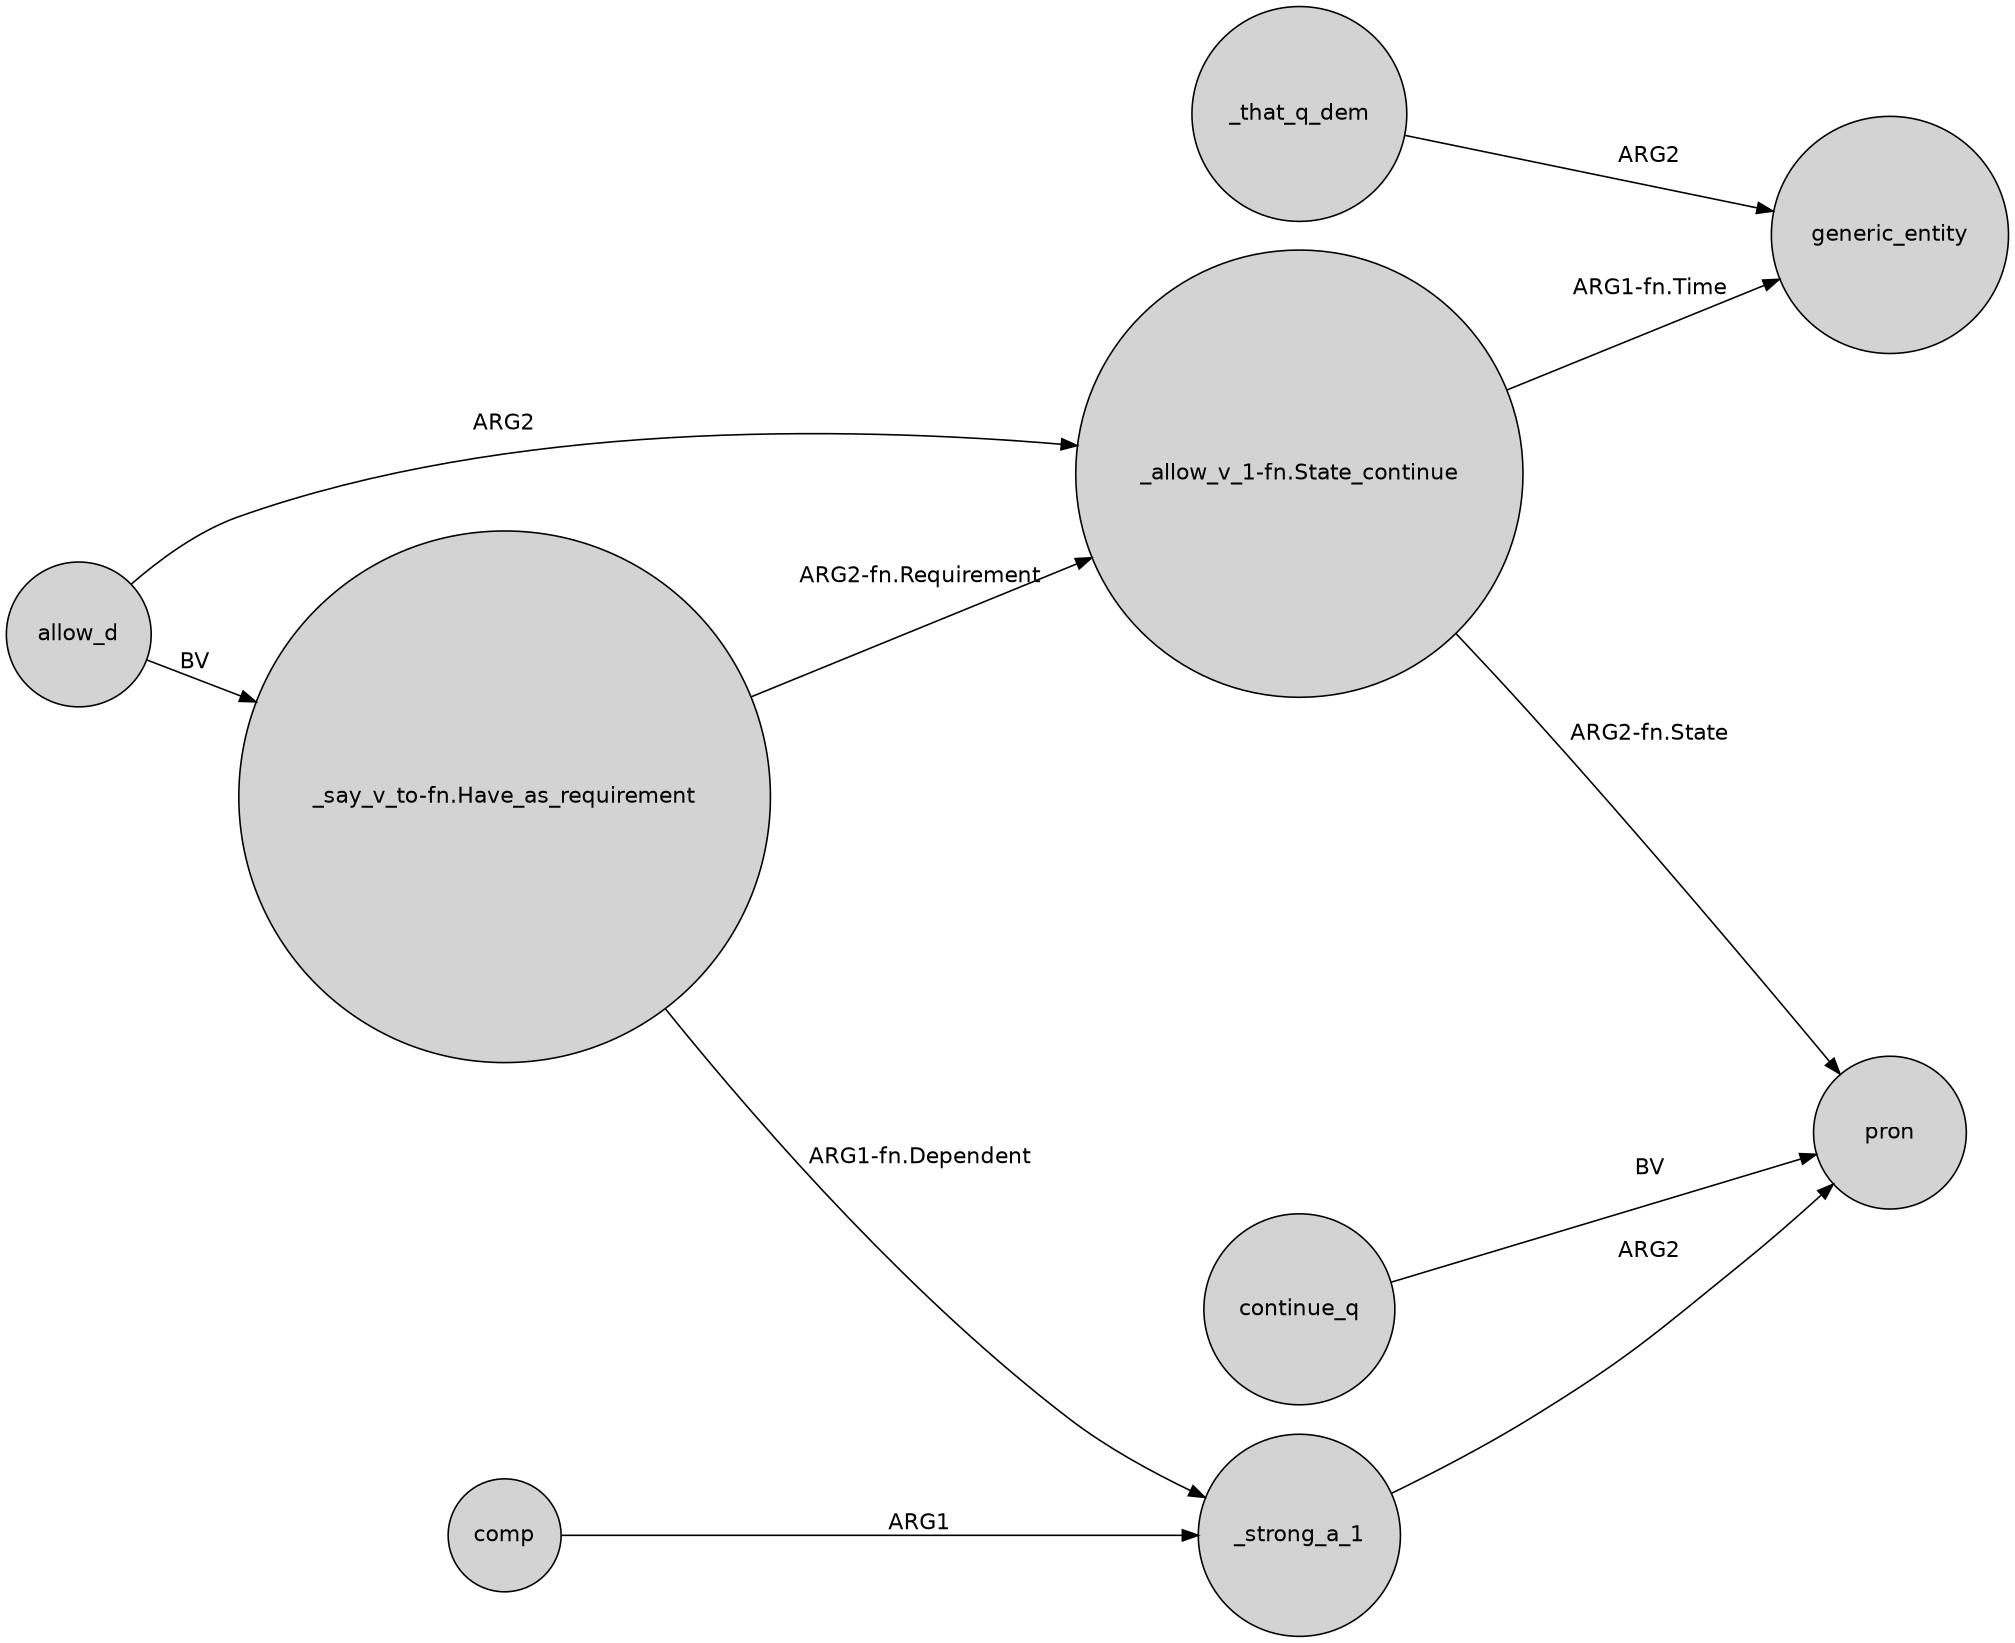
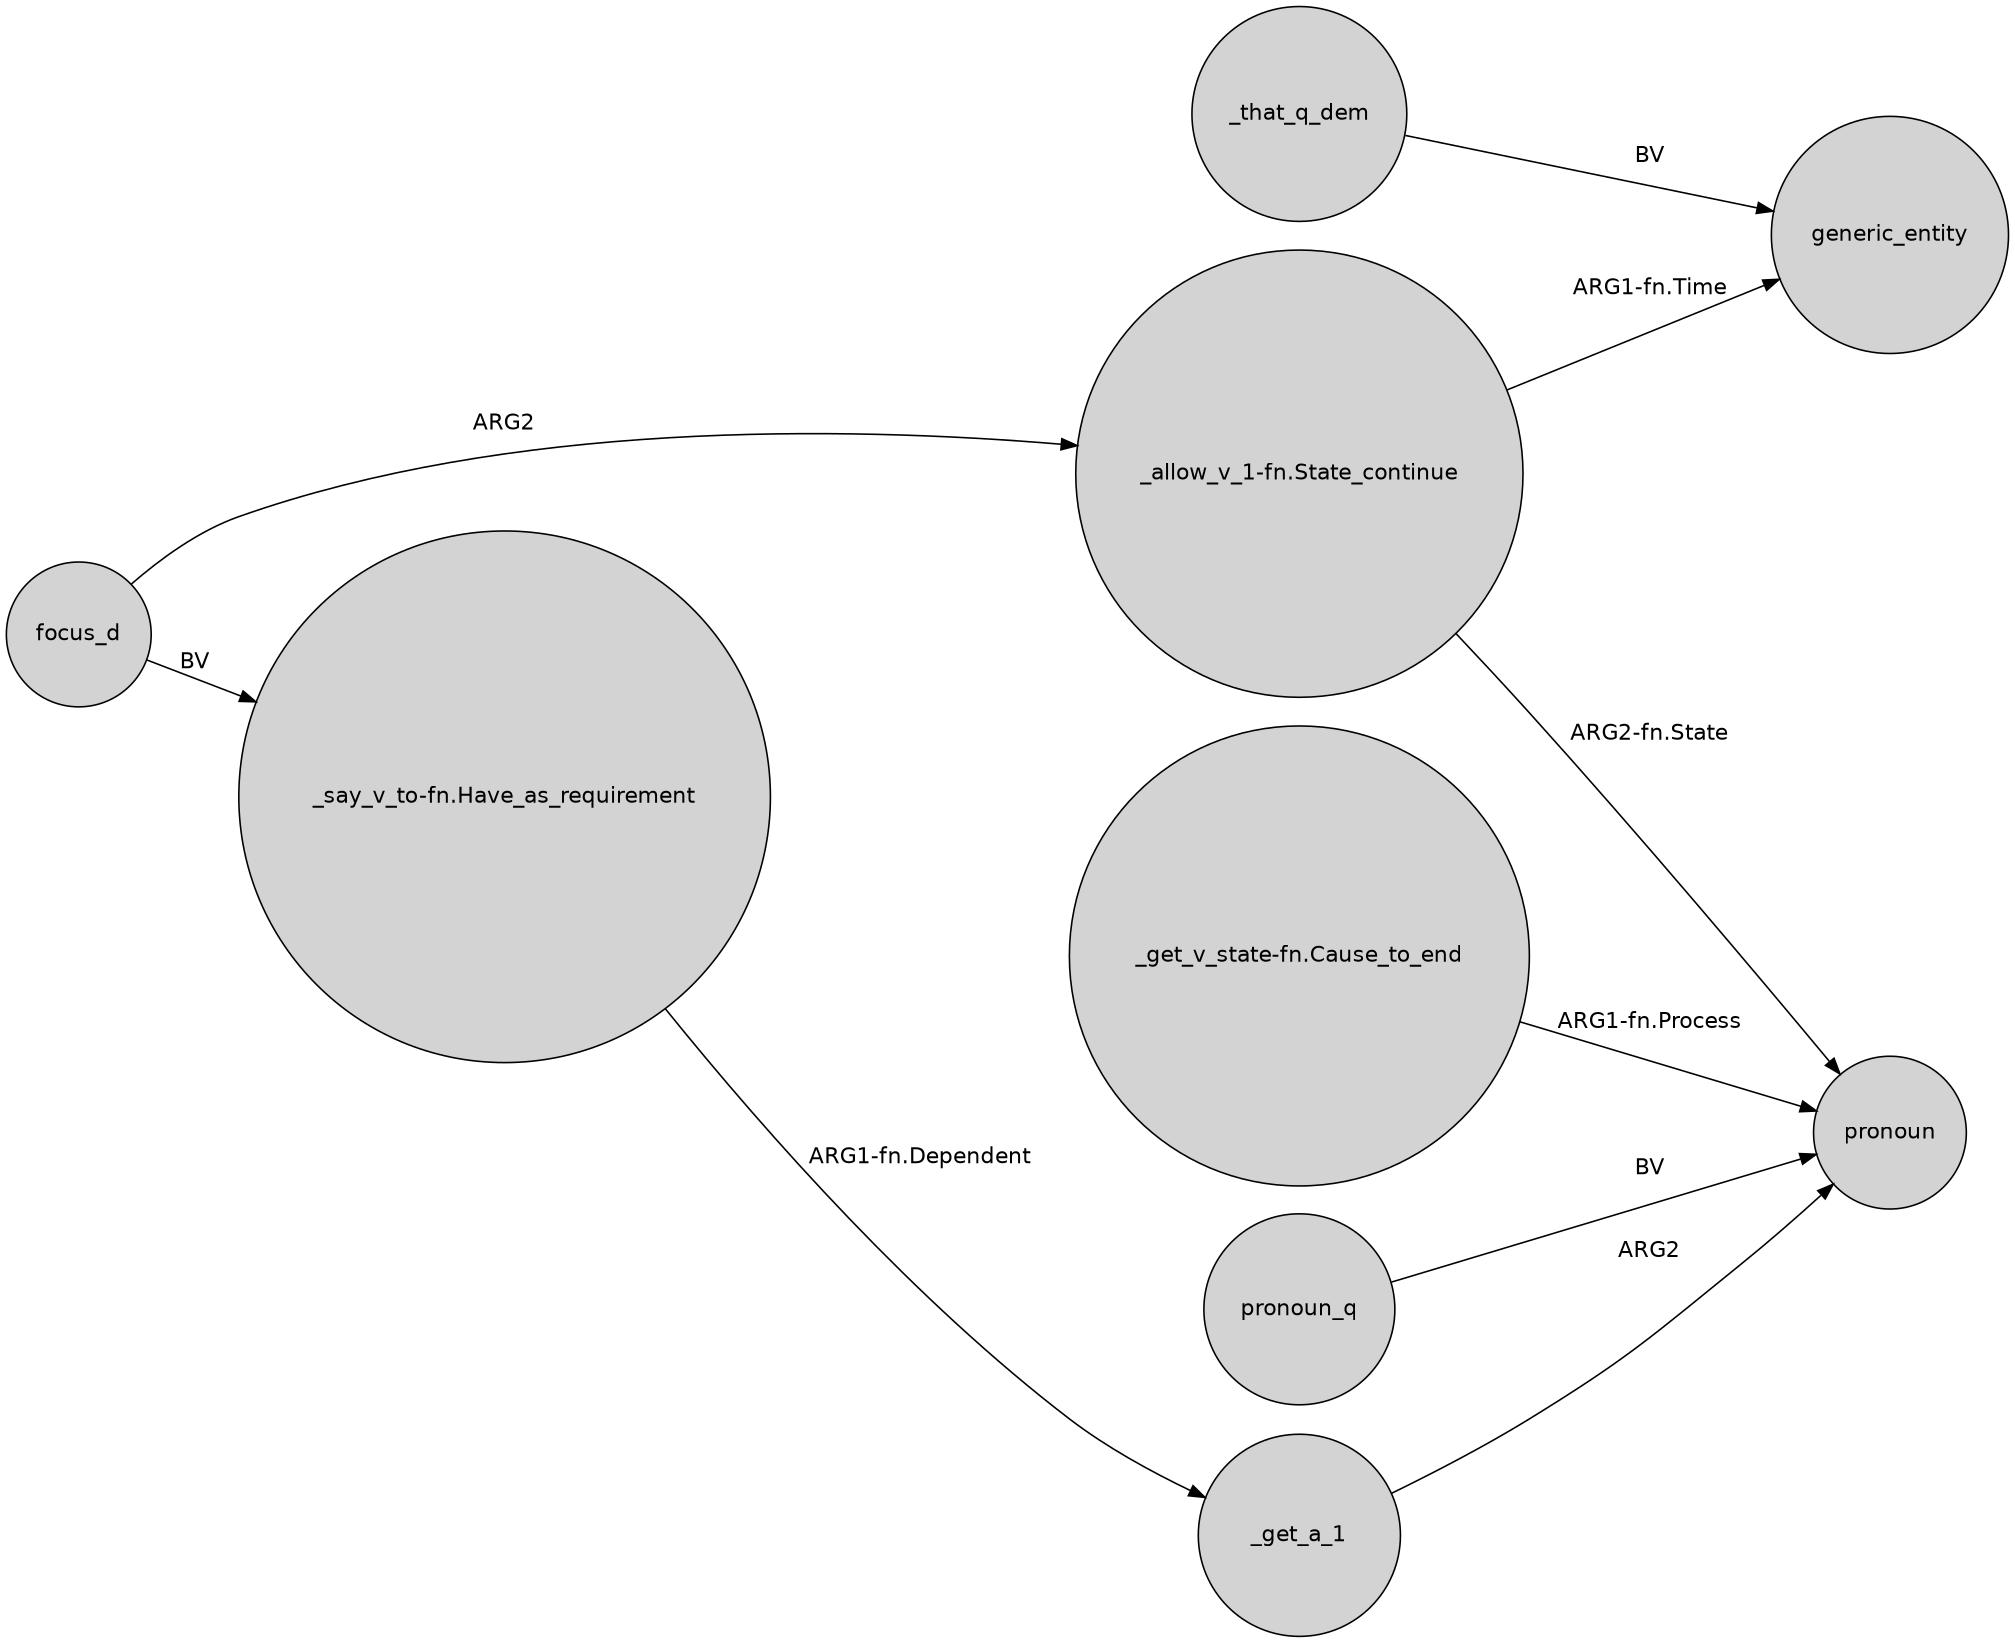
edge "_that_q_dem" -> "generic_entity": label "ARG2" -> "BV"
edge "_say_v_to-fn.Have_as_requirement" -> "_allow_v_1-fn.State_continue": removed, label "ARG2-fn.Requirement"
node "allow_d": label "allow_d" -> "focus_d"
node "_get_v_state-fn.Cause_to_end": added
node "pron": label "pron" -> "pronoun"
node "continue_q": label "continue_q" -> "pronoun_q"
node "comp": removed
node "_strong_a_1": label "_strong_a_1" -> "_get_a_1"
